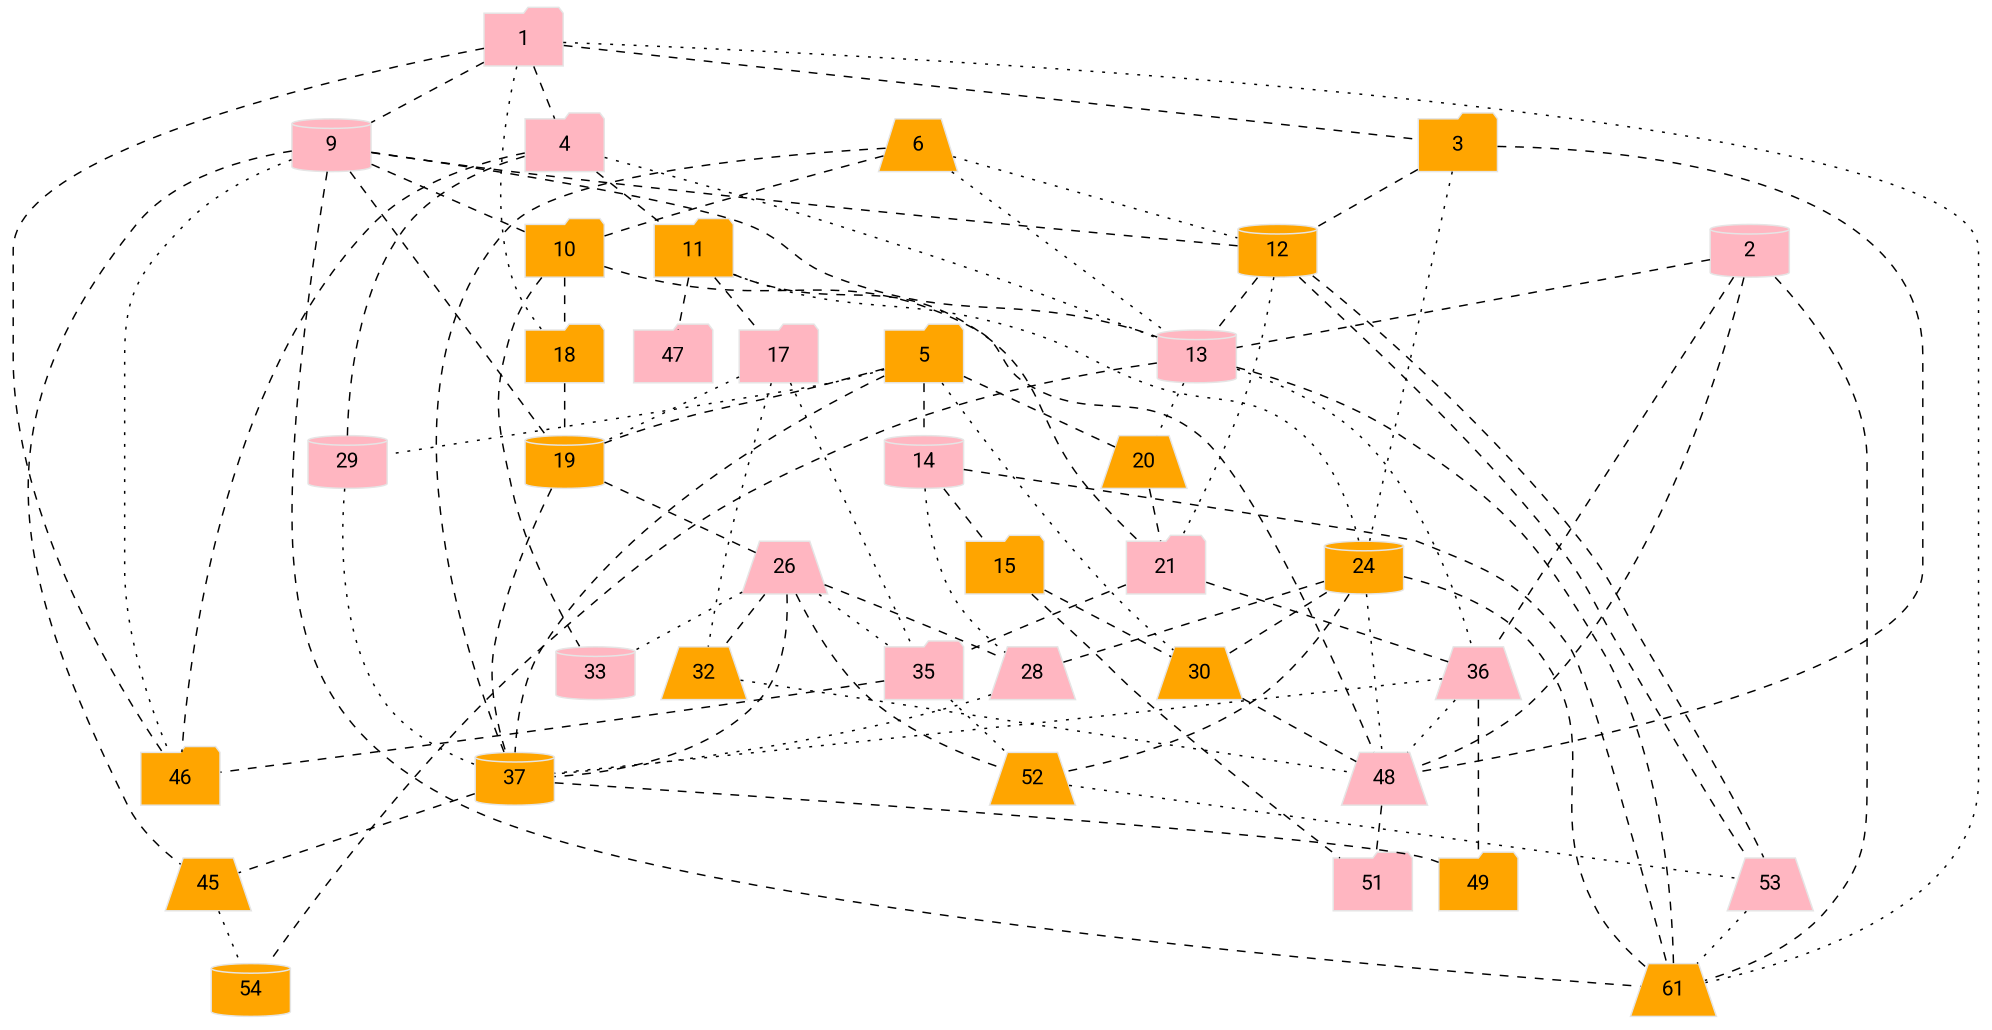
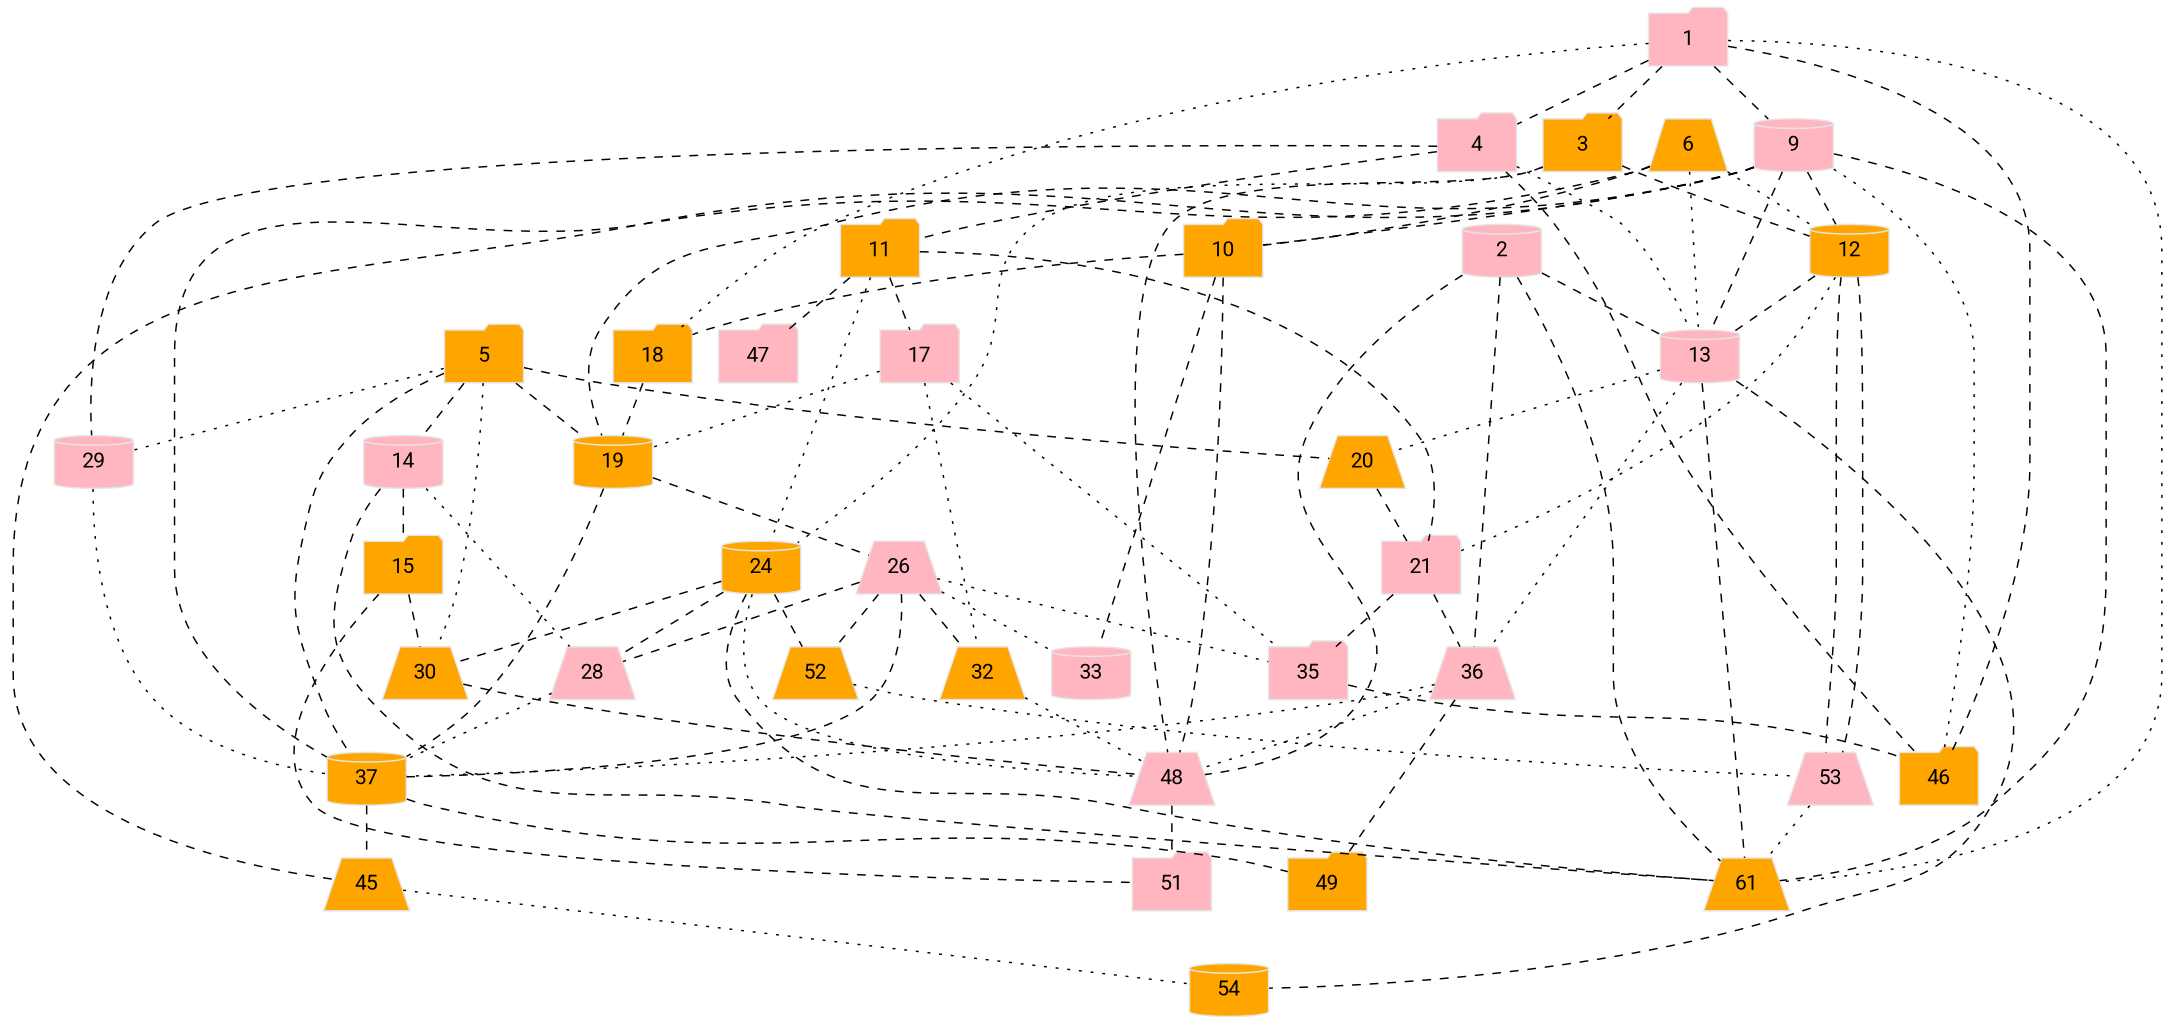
edge "35" -- "52": removed
